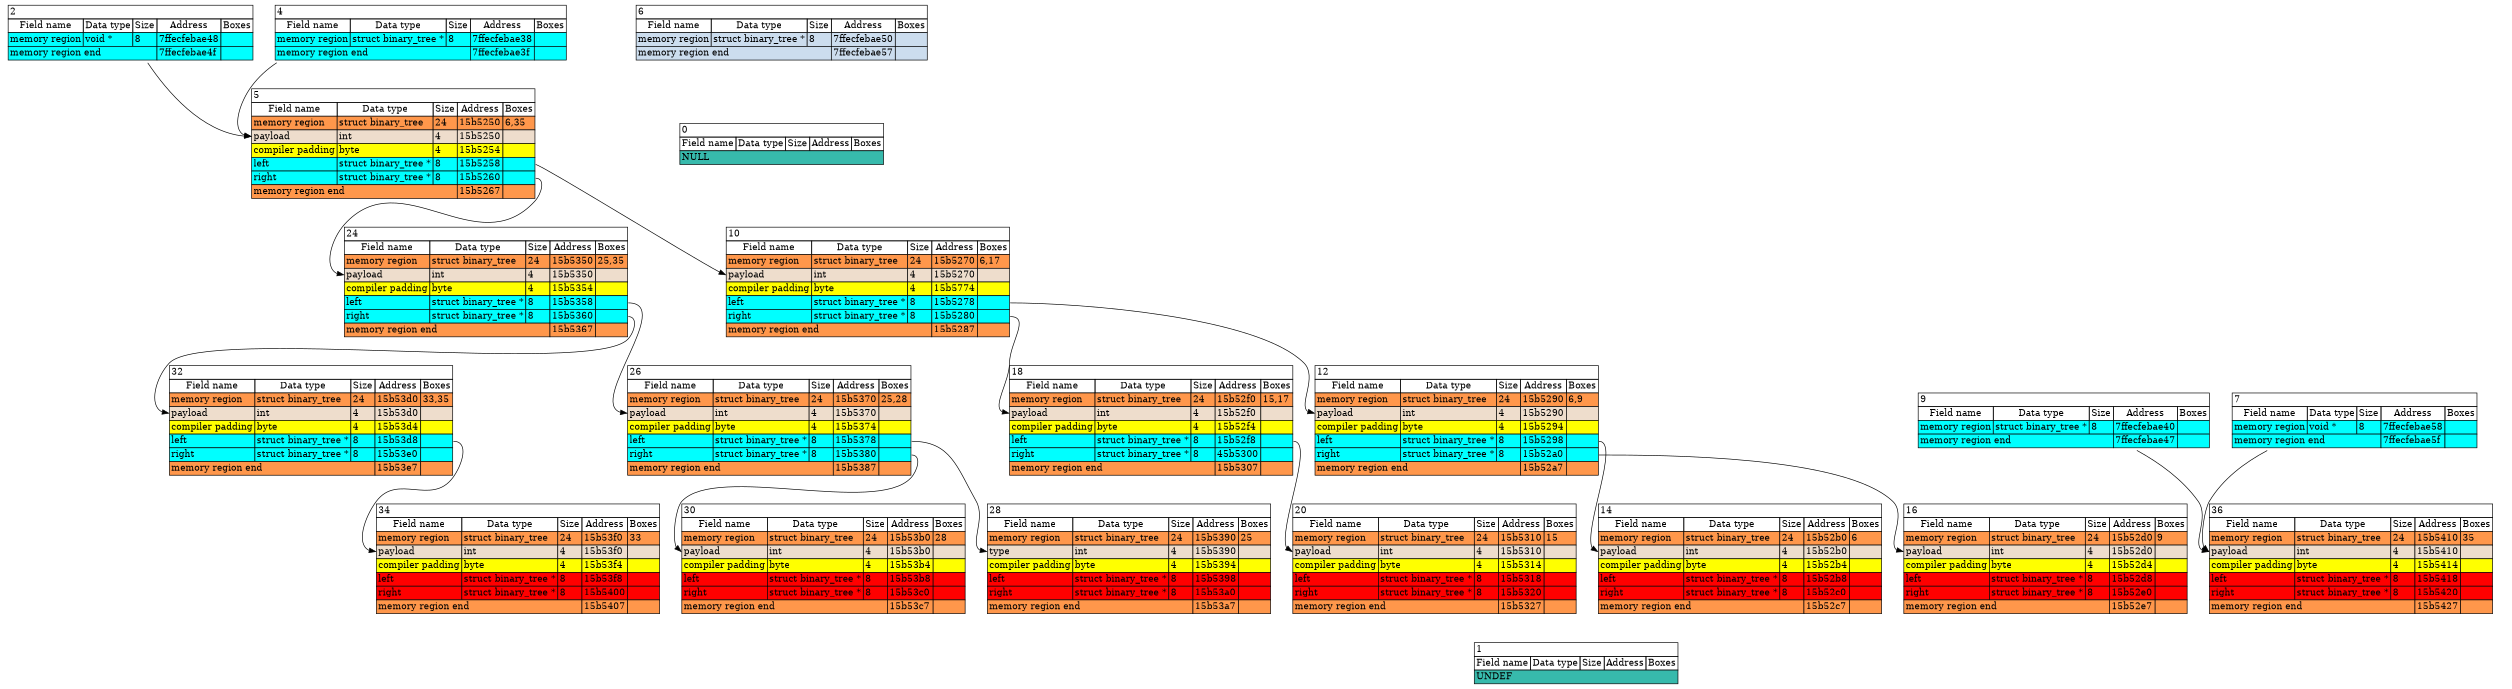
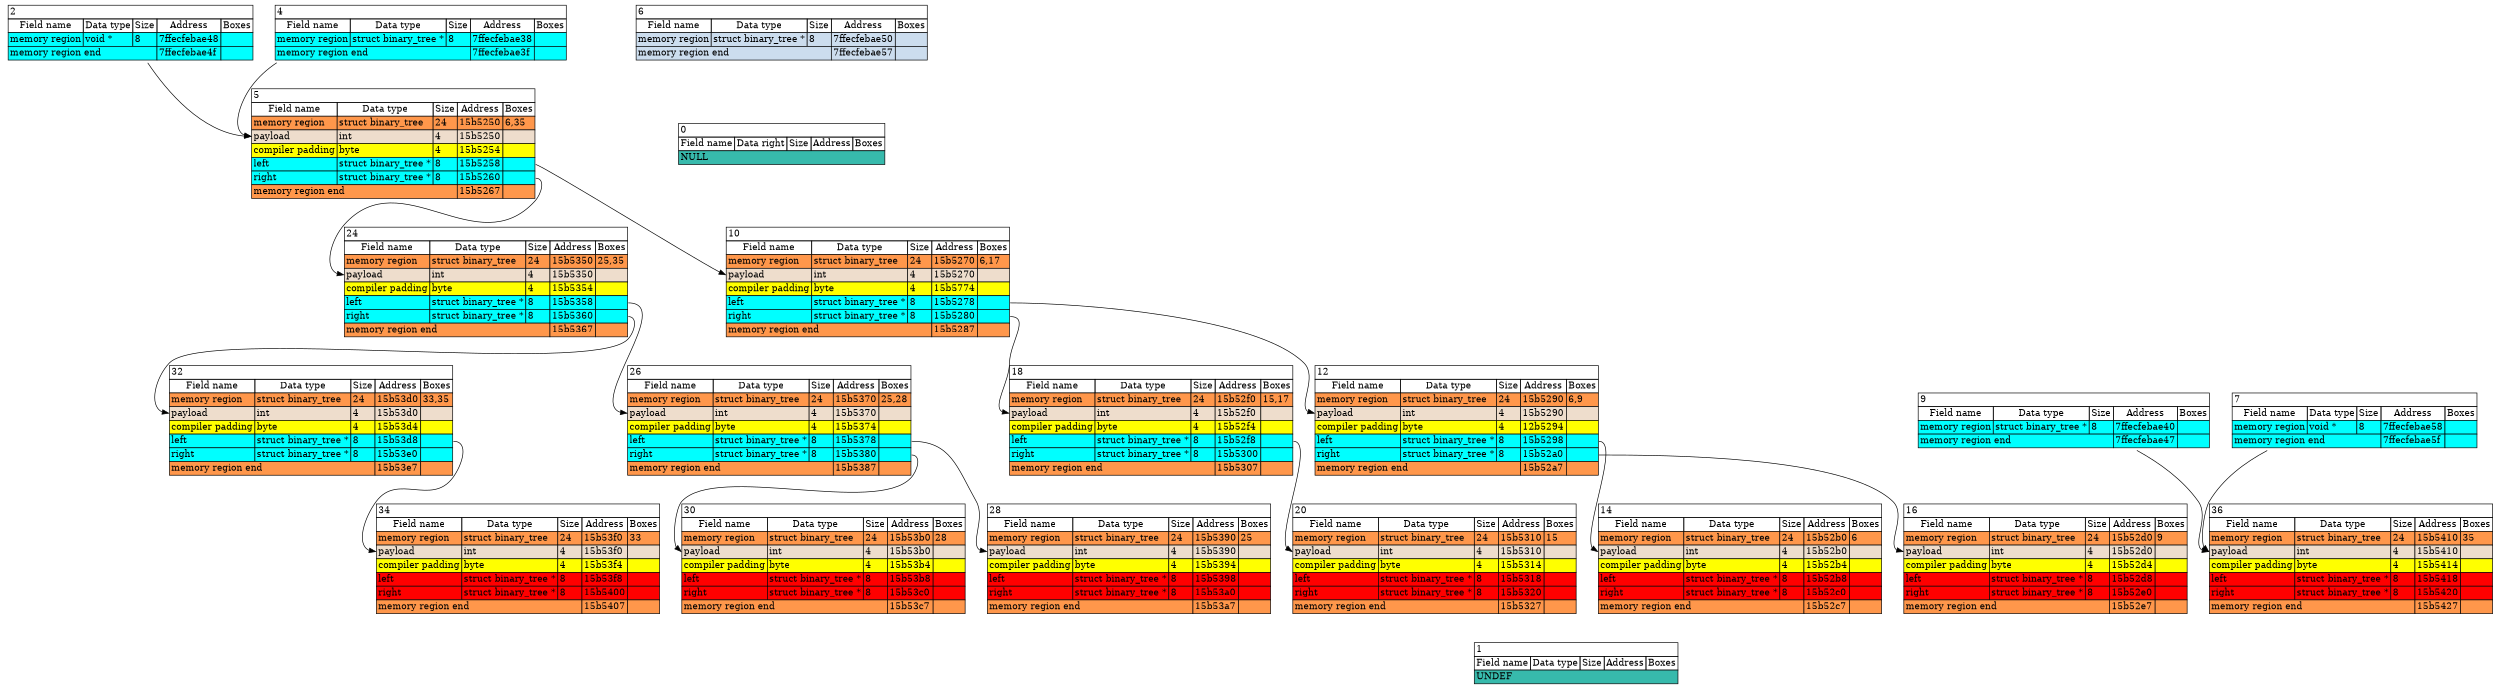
node "0": text "Data type" -> "Data right"
node "12": text "15b5294" -> "12b5294"
node "18": text "45b5300" -> "15b5300"
node "28": text "type" -> "payload"
